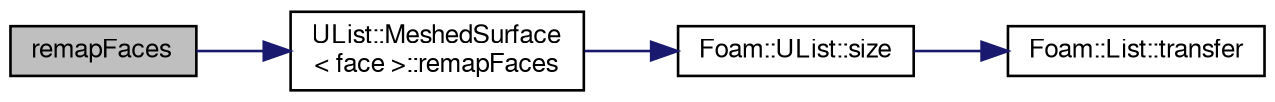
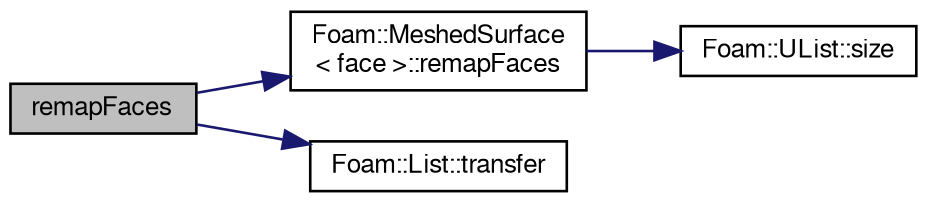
node "UList::MeshedSurface < face >::remapFaces": label "UList::MeshedSurface < face >::remapFaces" -> "Foam::MeshedSurface < face >::remapFaces"
edge "Foam::UList::size" -> "Foam::List::transfer": now "remapFaces" -> "Foam::List::transfer"
